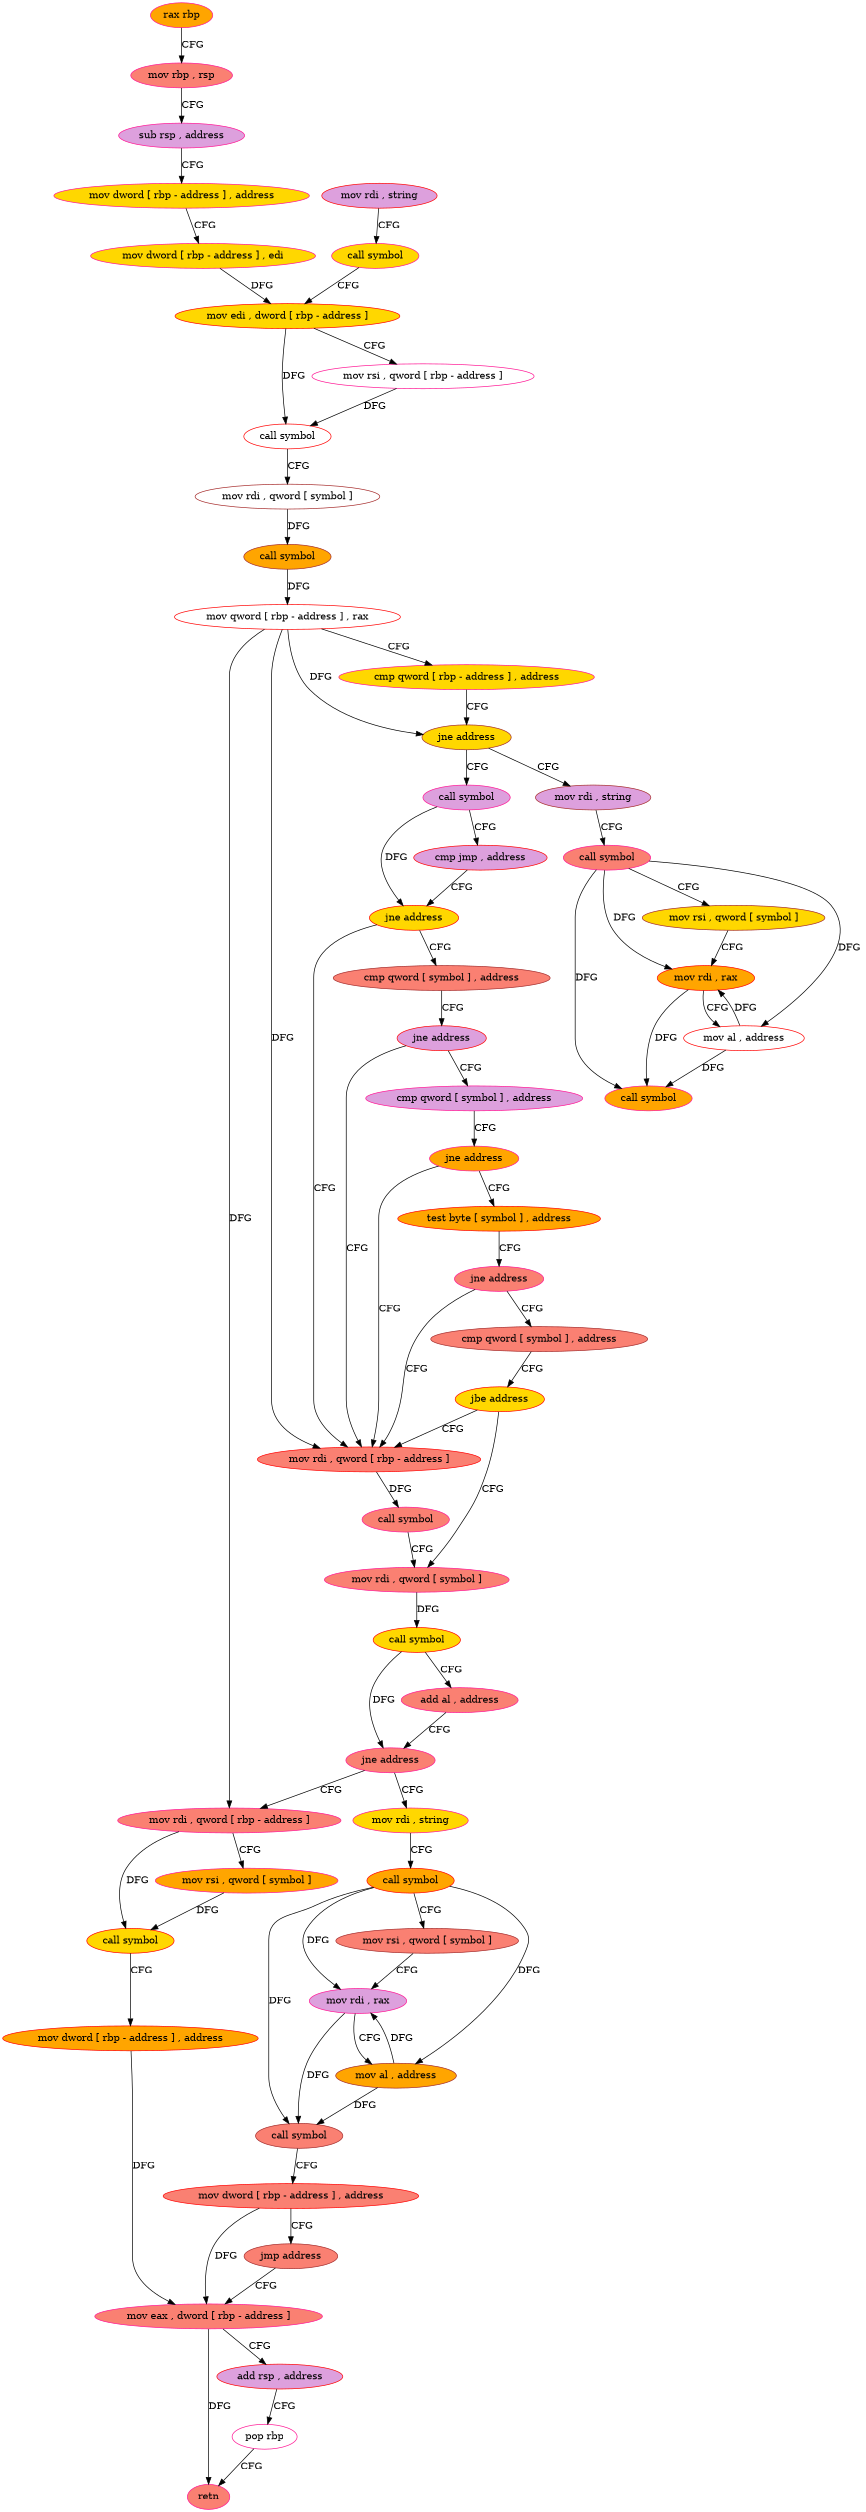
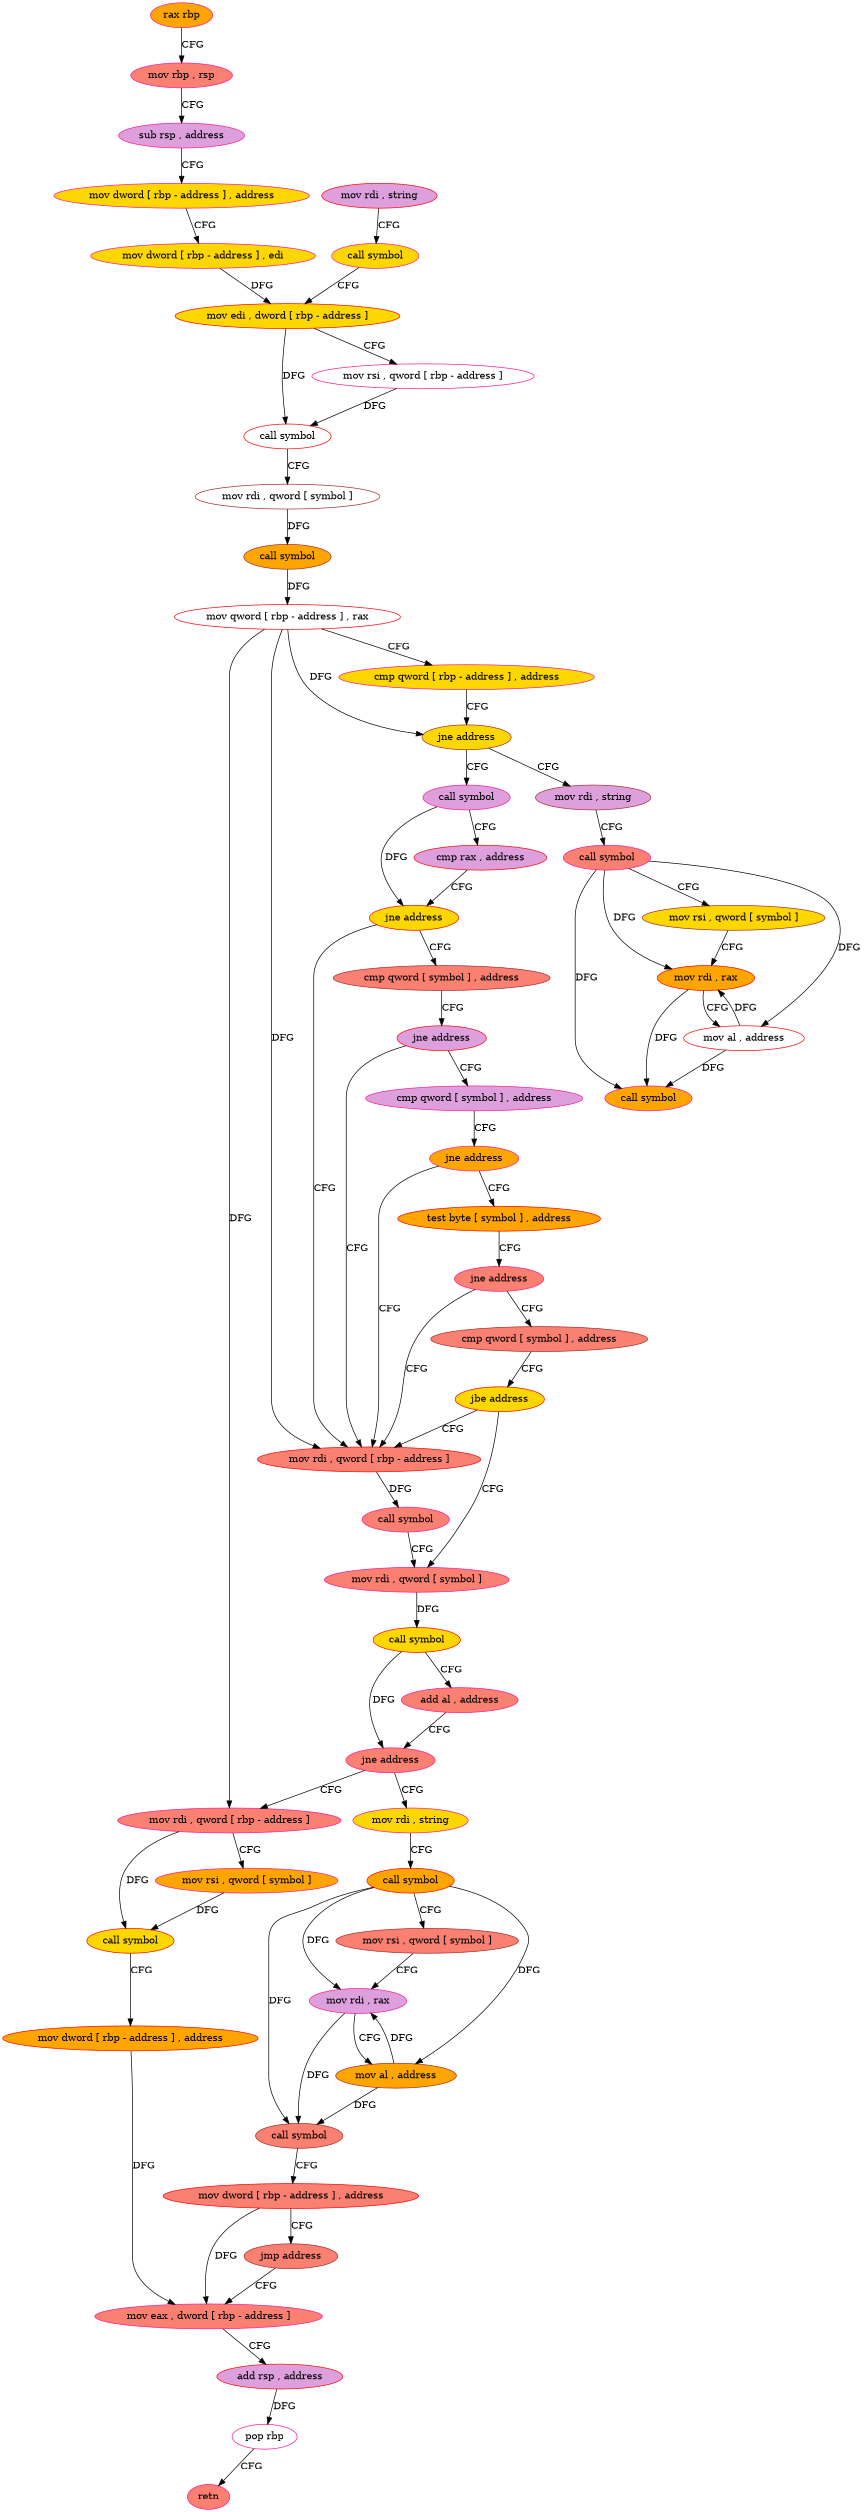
node "cmp jmp , address": label "cmp jmp , address" -> "cmp rax , address"
edge "mov eax , dword [ rbp - address ]" -> "retn": removed, label "DFG"
edge "add rsp , address" -> "pop rbp": label "CFG" -> "DFG"
